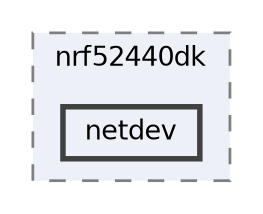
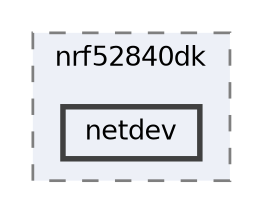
cluster "nrf52440dk": label "nrf52440dk" -> "nrf52840dk"
